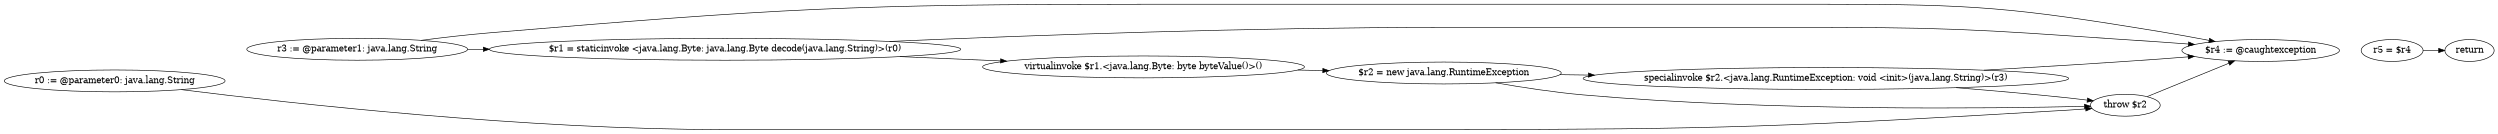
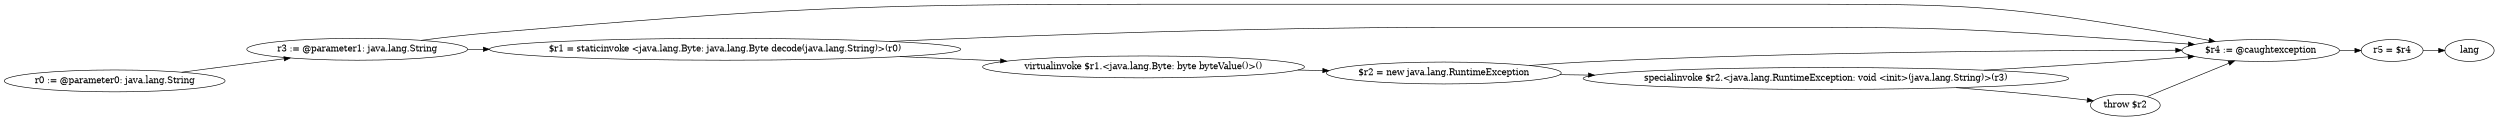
edge "$r4 := @caughtexception" -> "r5 = $r4": added
node "return": label "return" -> "lang"
edge "$r2 = new java.lang.RuntimeException" -> "throw $r2": now "$r2 = new java.lang.RuntimeException" -> "$r4 := @caughtexception"
edge "r0 := @parameter0: java.lang.String" -> "throw $r2": now "r0 := @parameter0: java.lang.String" -> "r3 := @parameter1: java.lang.String"
